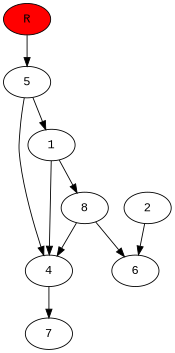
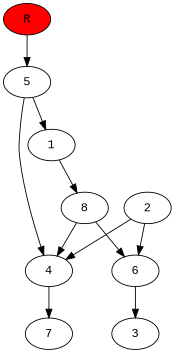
edge "1" -> "4": now "2" -> "4"
node "3": added
